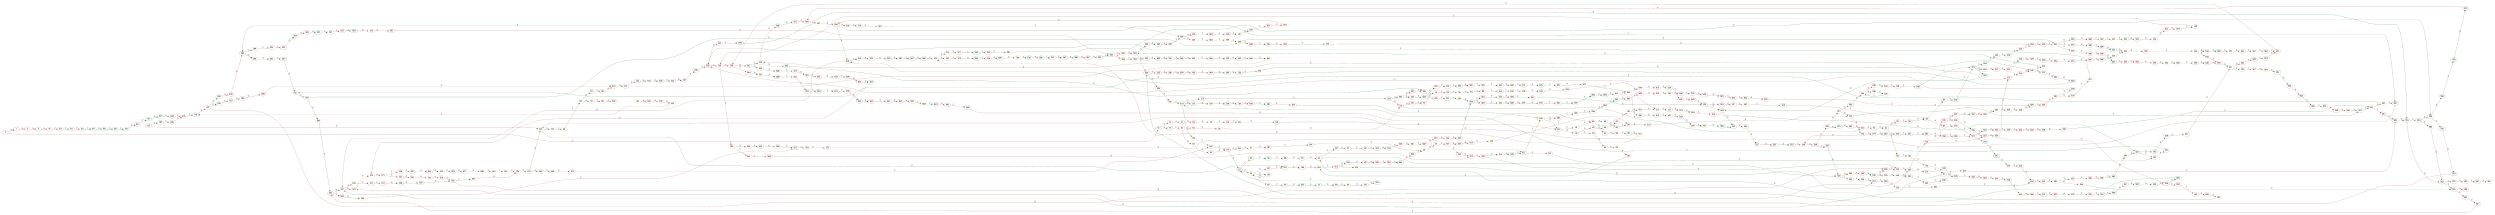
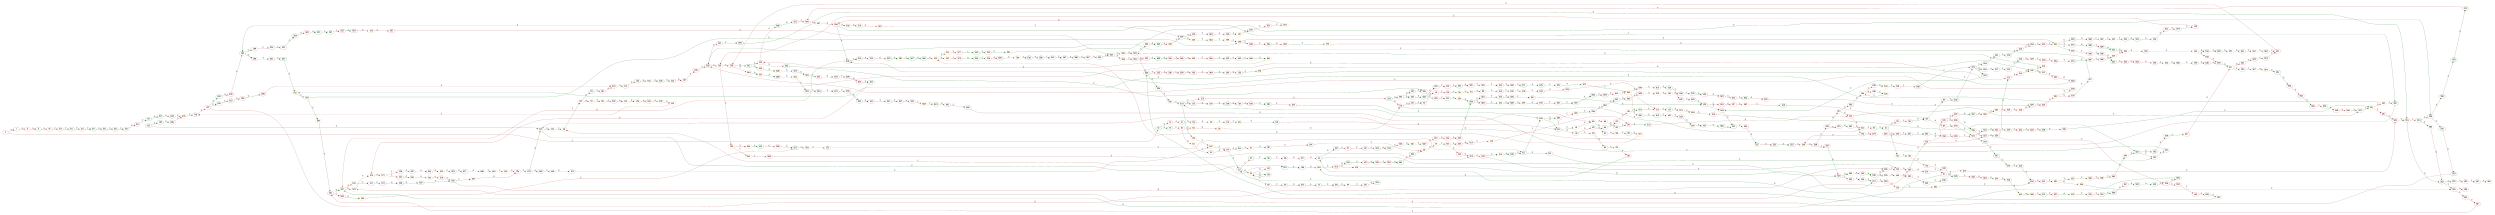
node "S116": added
edge "S179" -> "S207": removed, label "T"
edge "S39" -> "S312": now "S39" -> "S48"
